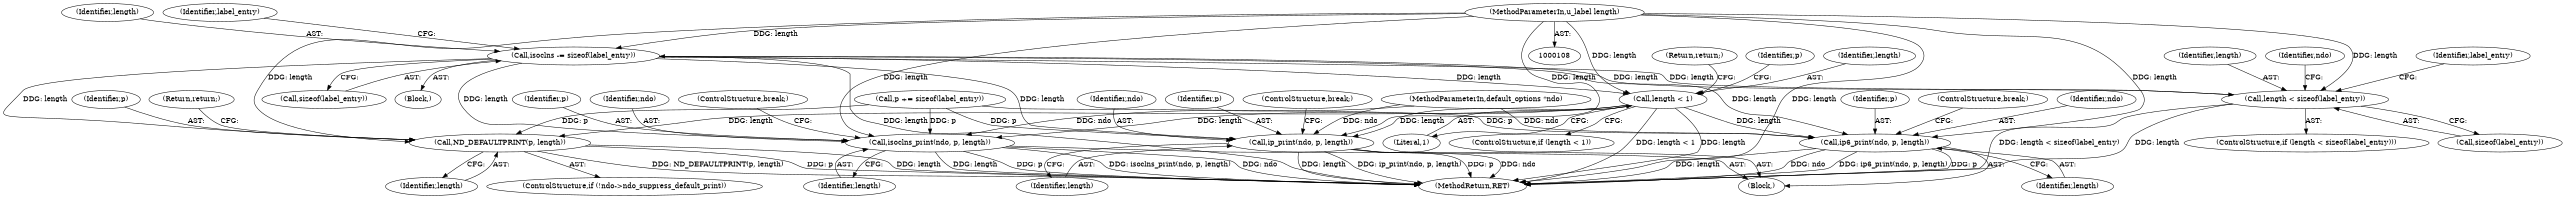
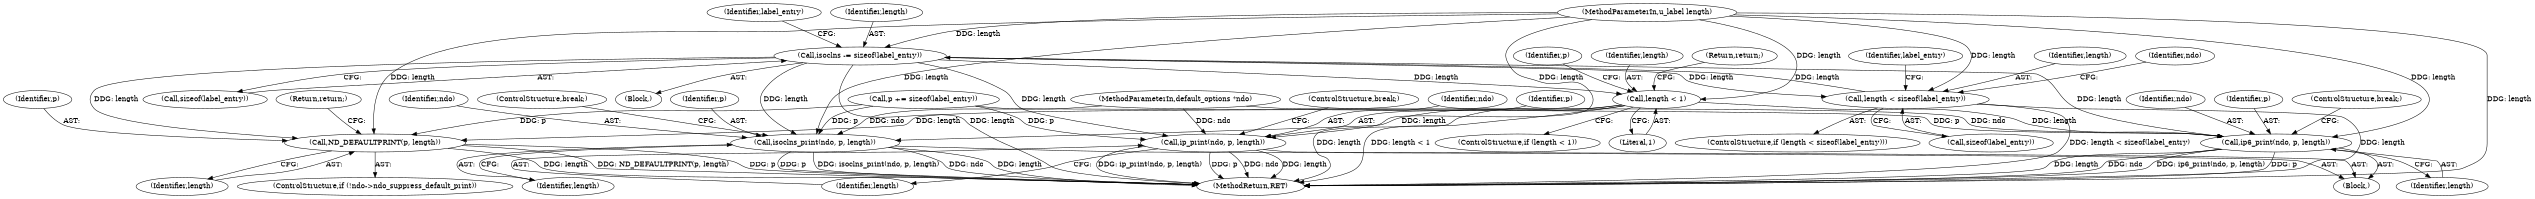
node "1000108": removed
edge "(Call,length < 1)" -> "(Call,ip_print(ndo, p, length))": removed, label "DDG: length"
